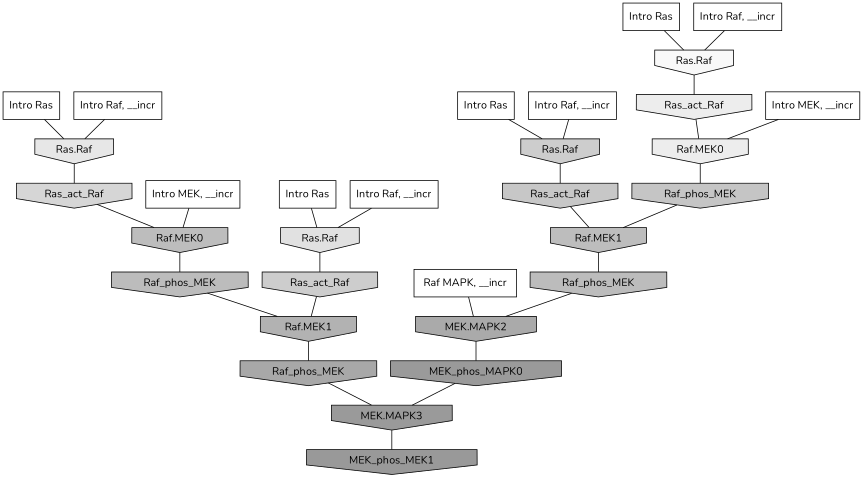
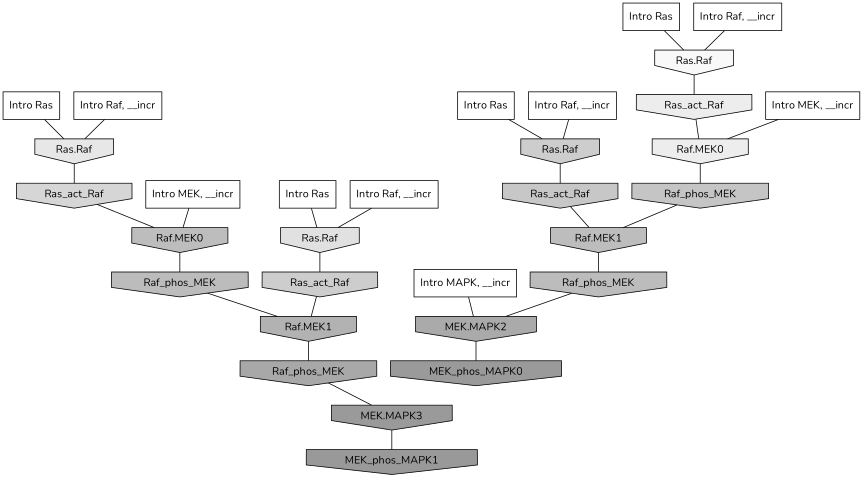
node "Raf MAPK, __incr": label "Raf MAPK, __incr" -> "Intro MAPK, __incr"
edge "MEK_phos_MAPK0" -- "MEK.MAPK3": removed
node "MEK_phos_MEK1": label "MEK_phos_MEK1" -> "MEK_phos_MAPK1"
